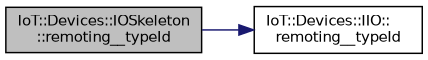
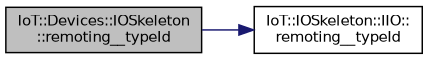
node "IoT::Devices::IIO:: remoting__typeId": label "IoT::Devices::IIO:: remoting__typeId" -> "IoT::IOSkeleton::IIO:: remoting__typeId"
